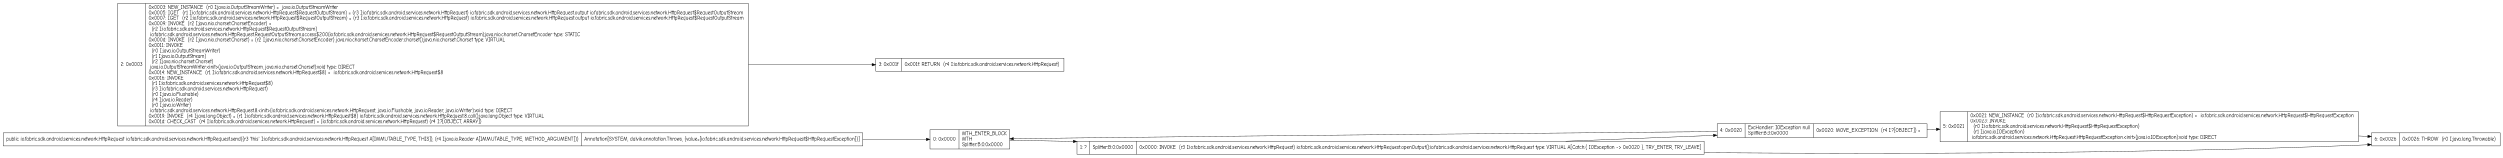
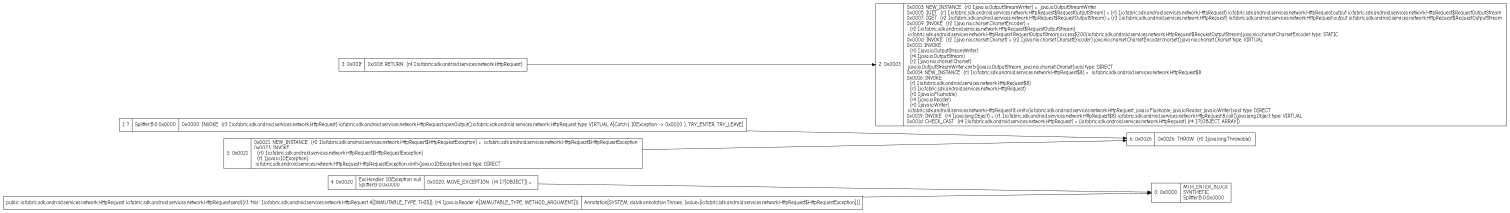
node "2: 0x0003": text "(r1 I:java.io.OutputStream)" -> "(r4 I:java.io.OutputStream)"
edge "2: 0x0003" -> "3: 0x001f": reversed
edge "4: 0x0020" -> "5: 0x0021": removed
node "4: 0x0020": text "Splitter:B:3:0x0000" -> "Splitter:B:0:0x0000"
edge "1: ?" -> "4: 0x0020": removed
node "0: 0x0000": text "MTH" -> "SYNTHETIC"
edge "0: 0x0000" -> "1: ?": removed
